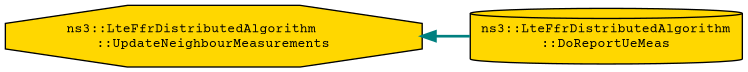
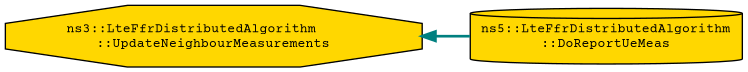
node "ns3::LteFfrDistributedAlgorithm ::DoReportUeMeas": label "ns3::LteFfrDistributedAlgorithm ::DoReportUeMeas" -> "ns5::LteFfrDistributedAlgorithm ::DoReportUeMeas"
